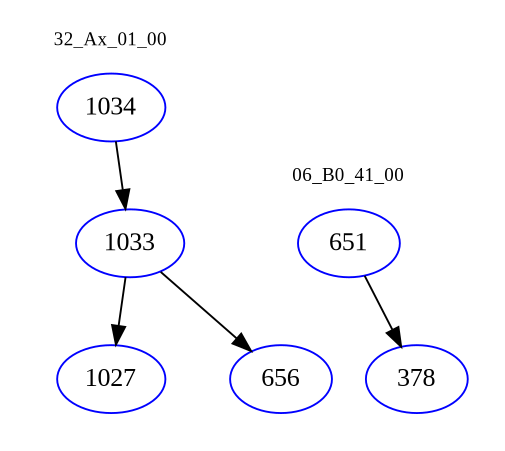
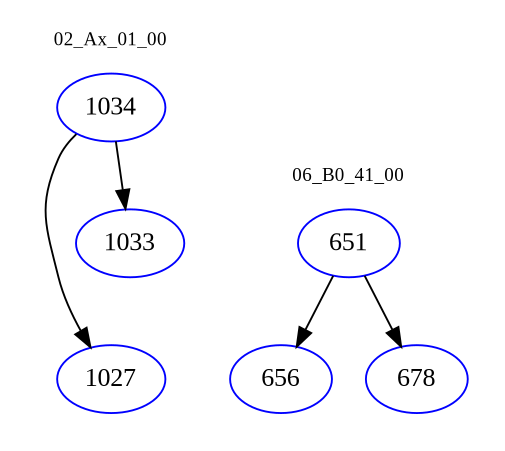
cluster "32_Ax_01_00": label "32_Ax_01_00" -> "02_Ax_01_00"
edge "1033" -> "656": now "651" -> "656"
edge "1033" -> "1027": now "1034" -> "1027"
node "378": label "378" -> "678"
